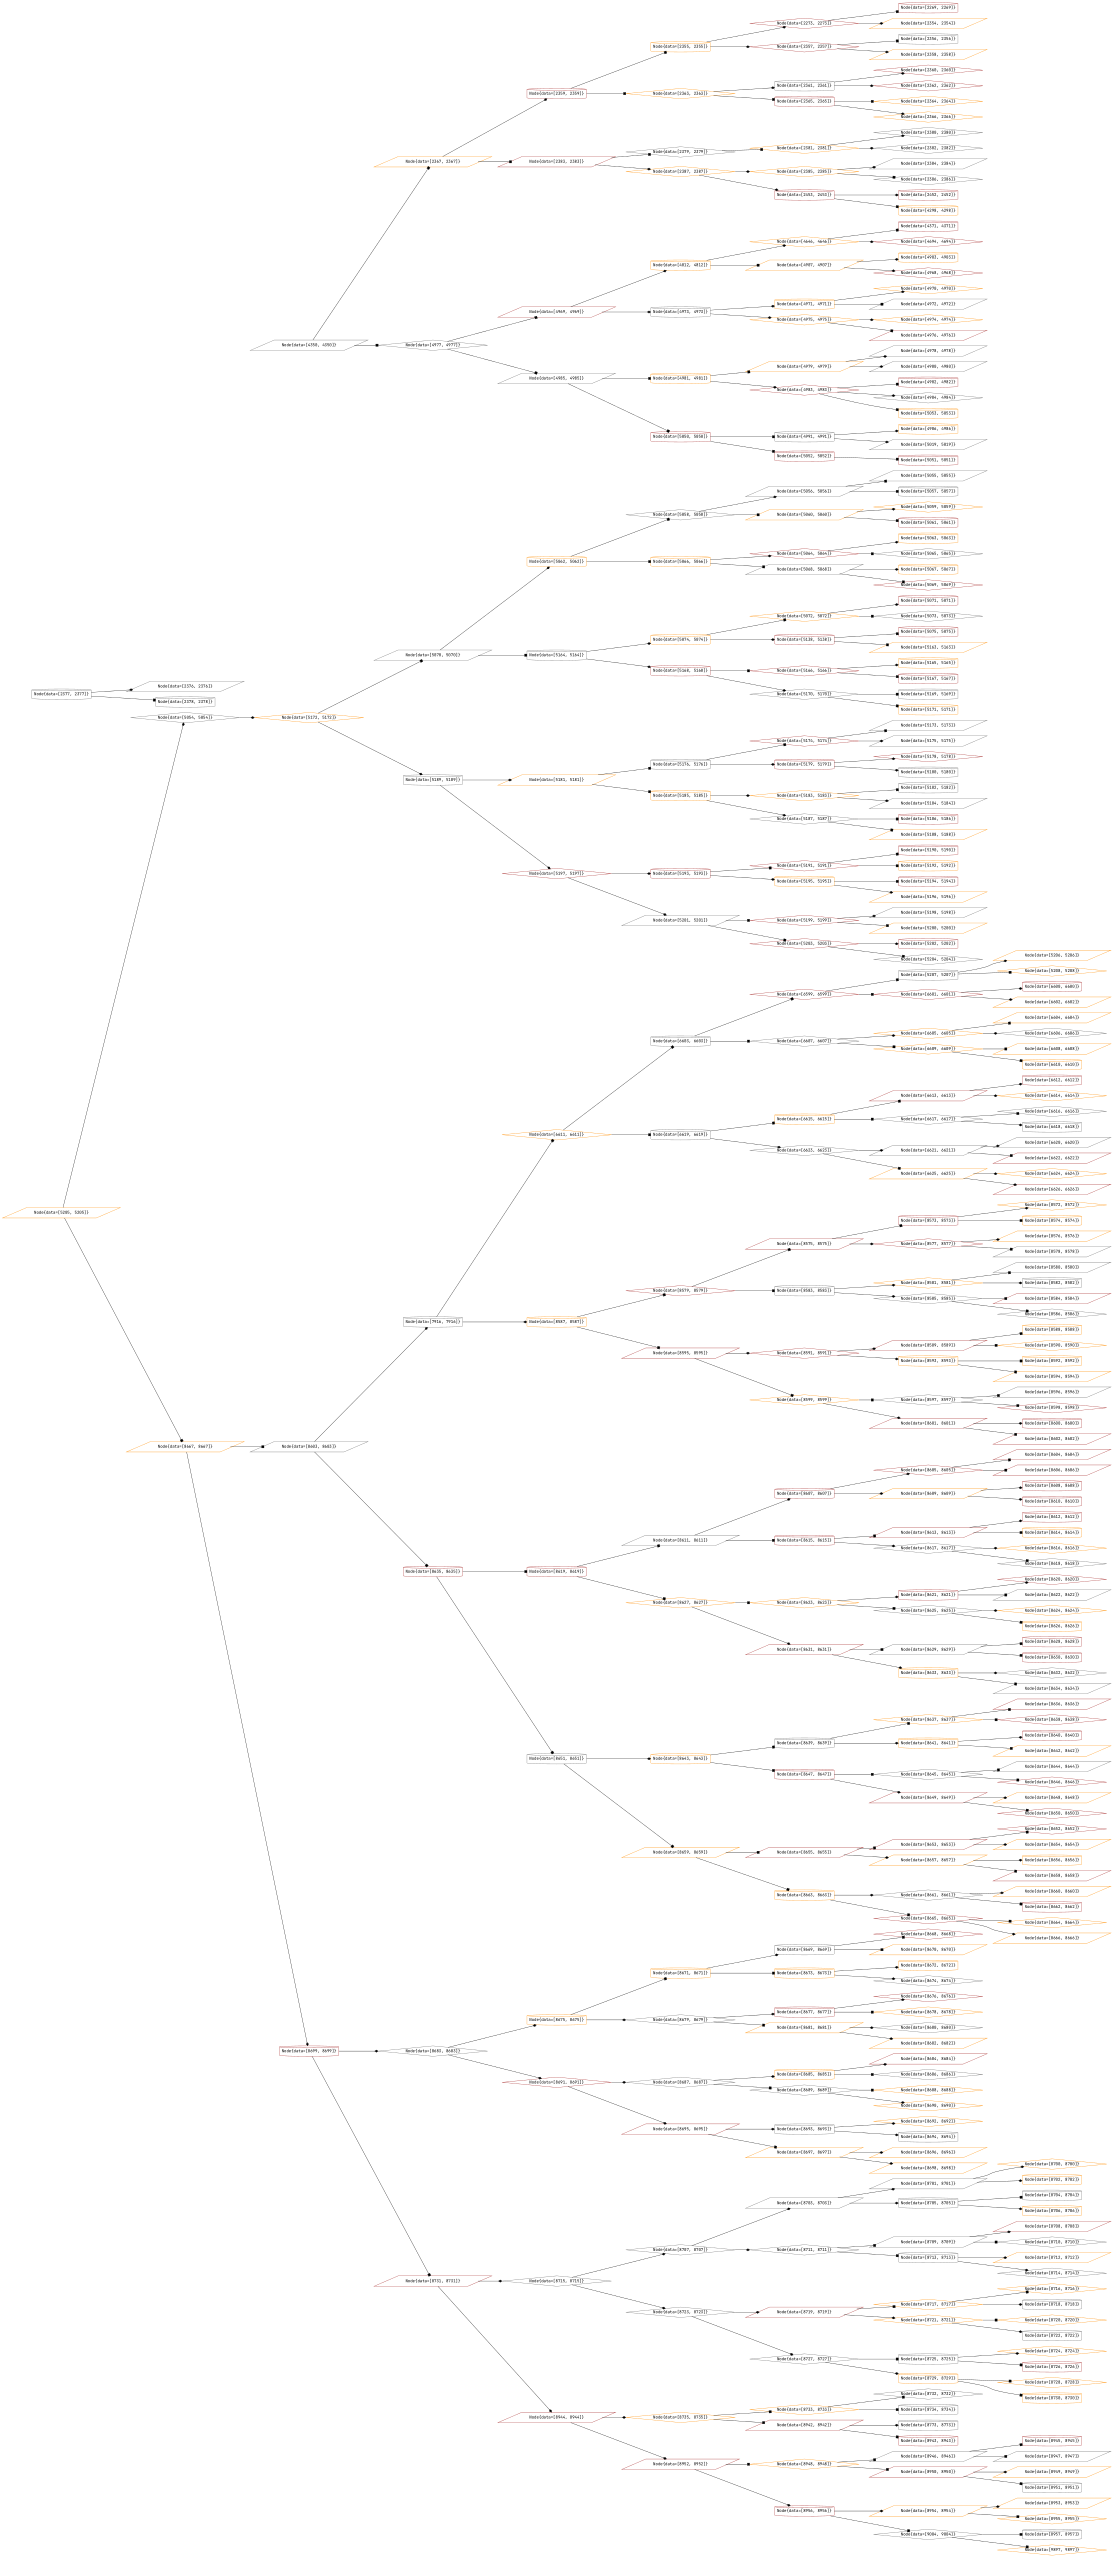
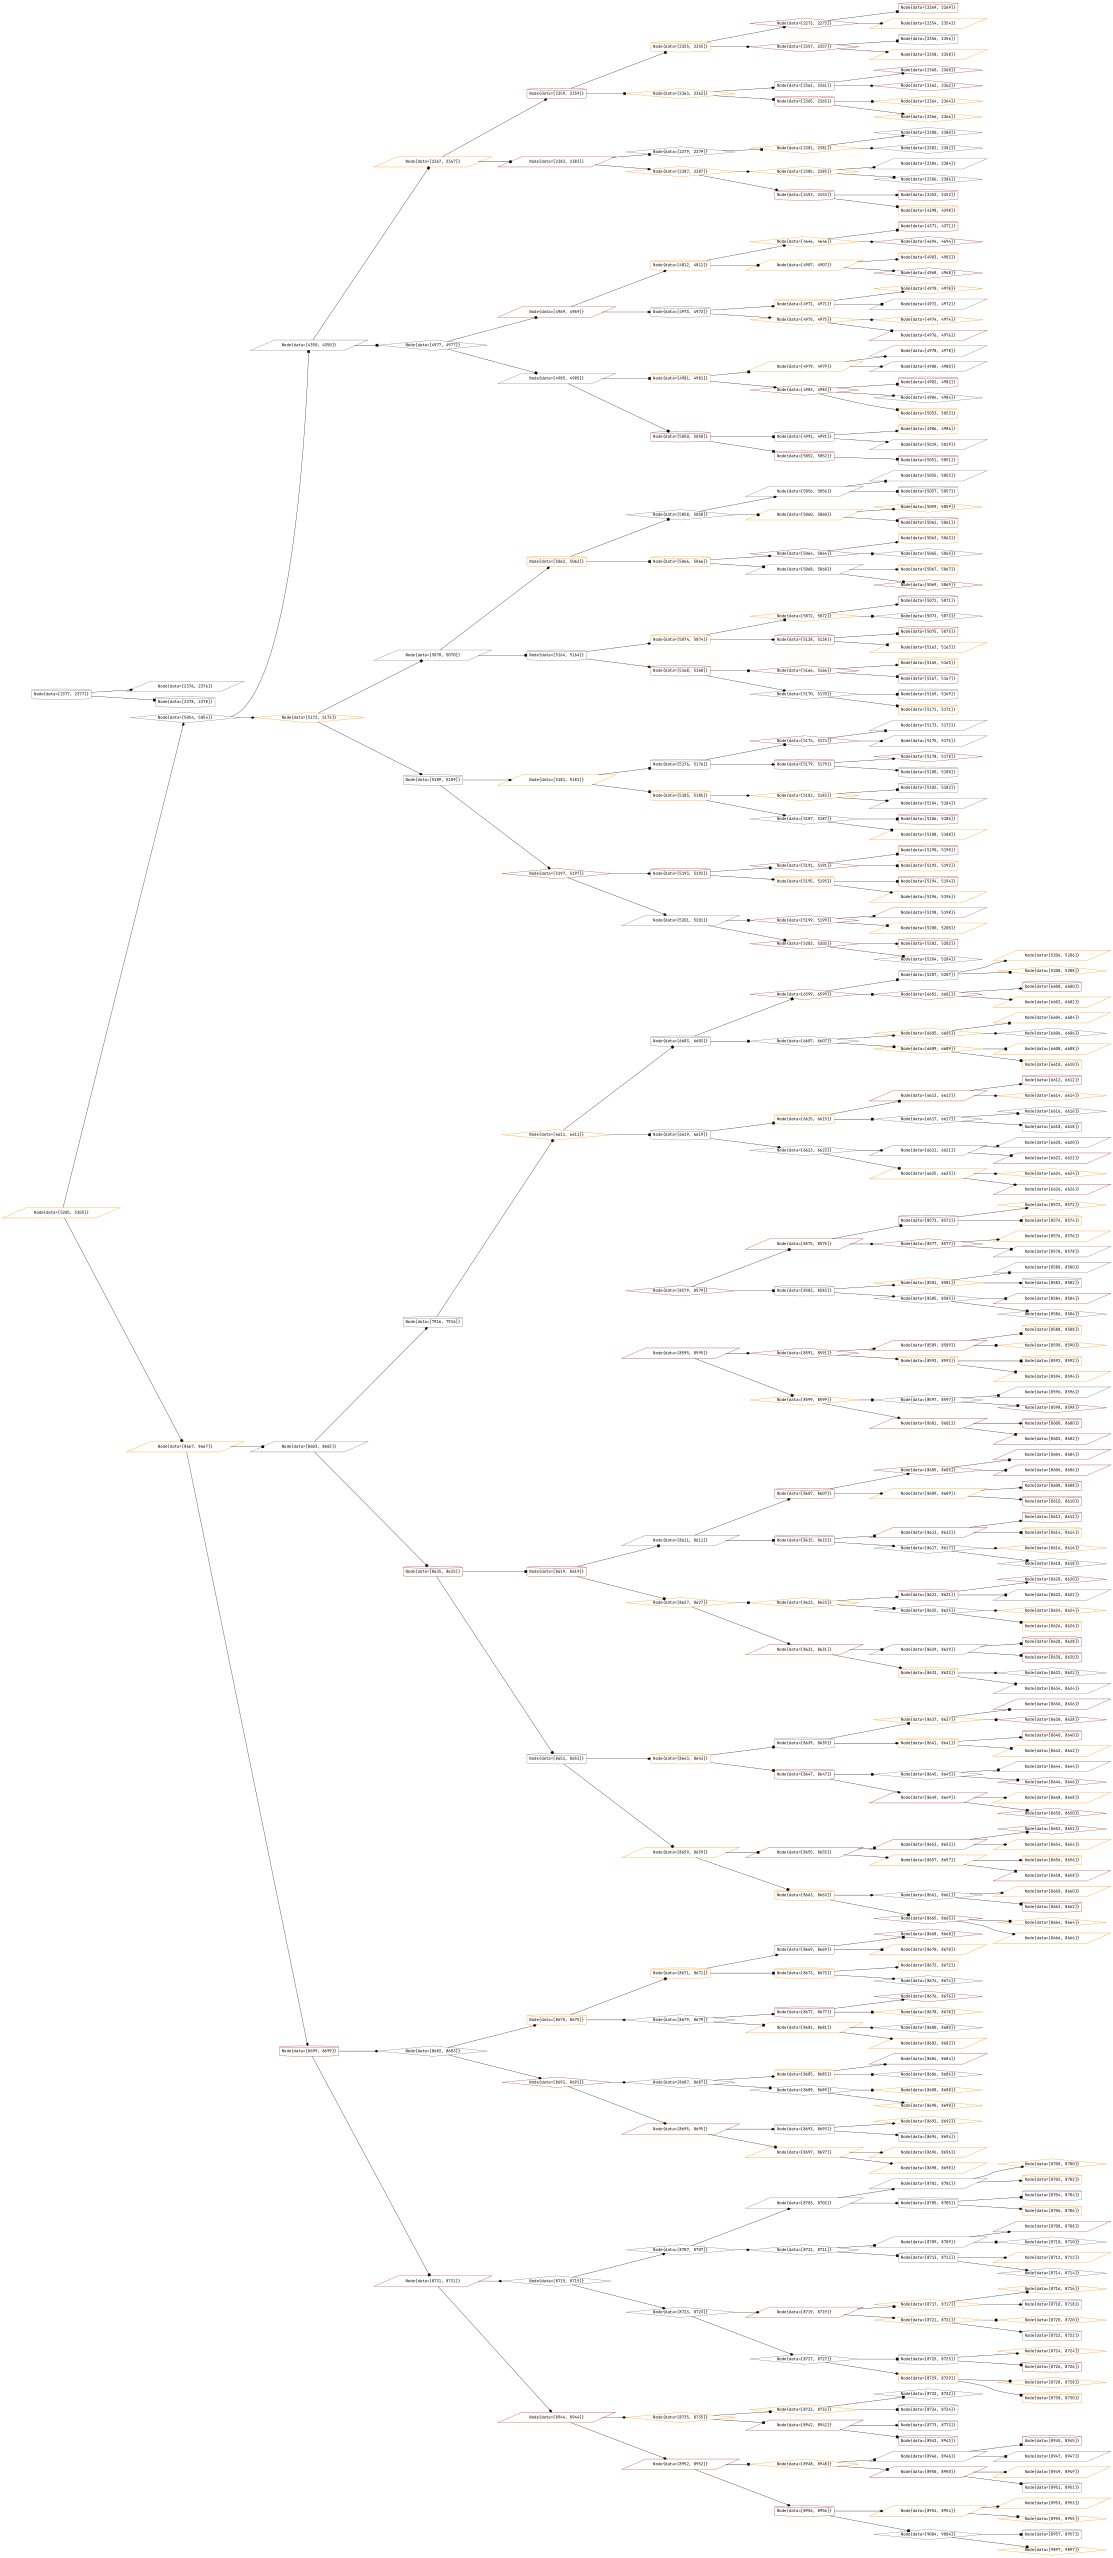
edge "Node{data=[5054, 5054]}" -> "Node{data=[4350, 4350]}": added
node "Node{data=[8587, 8587]}": removed
